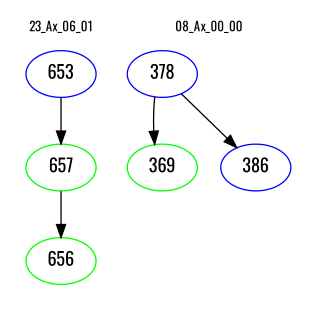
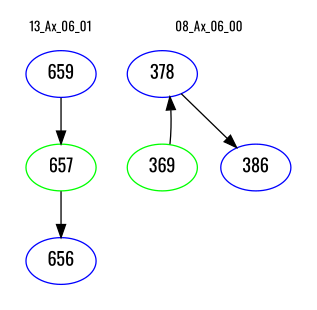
cluster "23_Ax_06_01": label "23_Ax_06_01" -> "13_Ax_06_01"
cluster "08_Ax_00_00": label "08_Ax_00_00" -> "08_Ax_06_00"
node "653": label "653" -> "659"
edge "378" -> "369": reversed
node "656": color green -> blue
